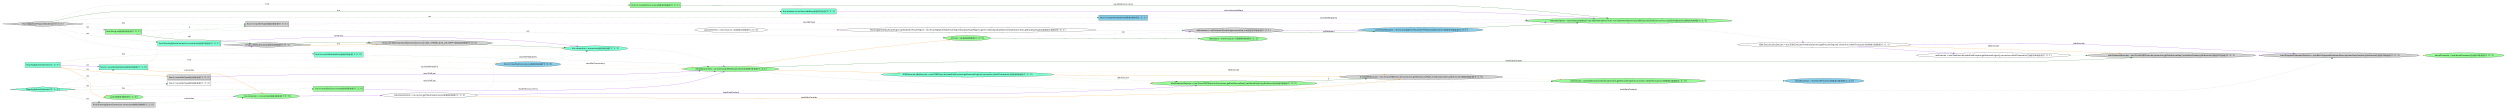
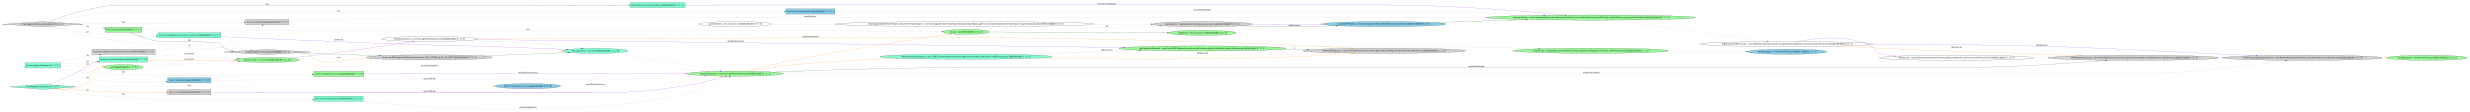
node "final int resultSetConcurrency@@@2@@@['0', '0', '1']": removed
node "ShardingSphereStatement['1', '0', '0']": shape box -> diamond
node "final int resultSetType@@@2@@@['0', '1', '0']": fillcolor white -> skyblue
node "ShardingSphereStatement['0', '1', '0']": shape diamond -> box
